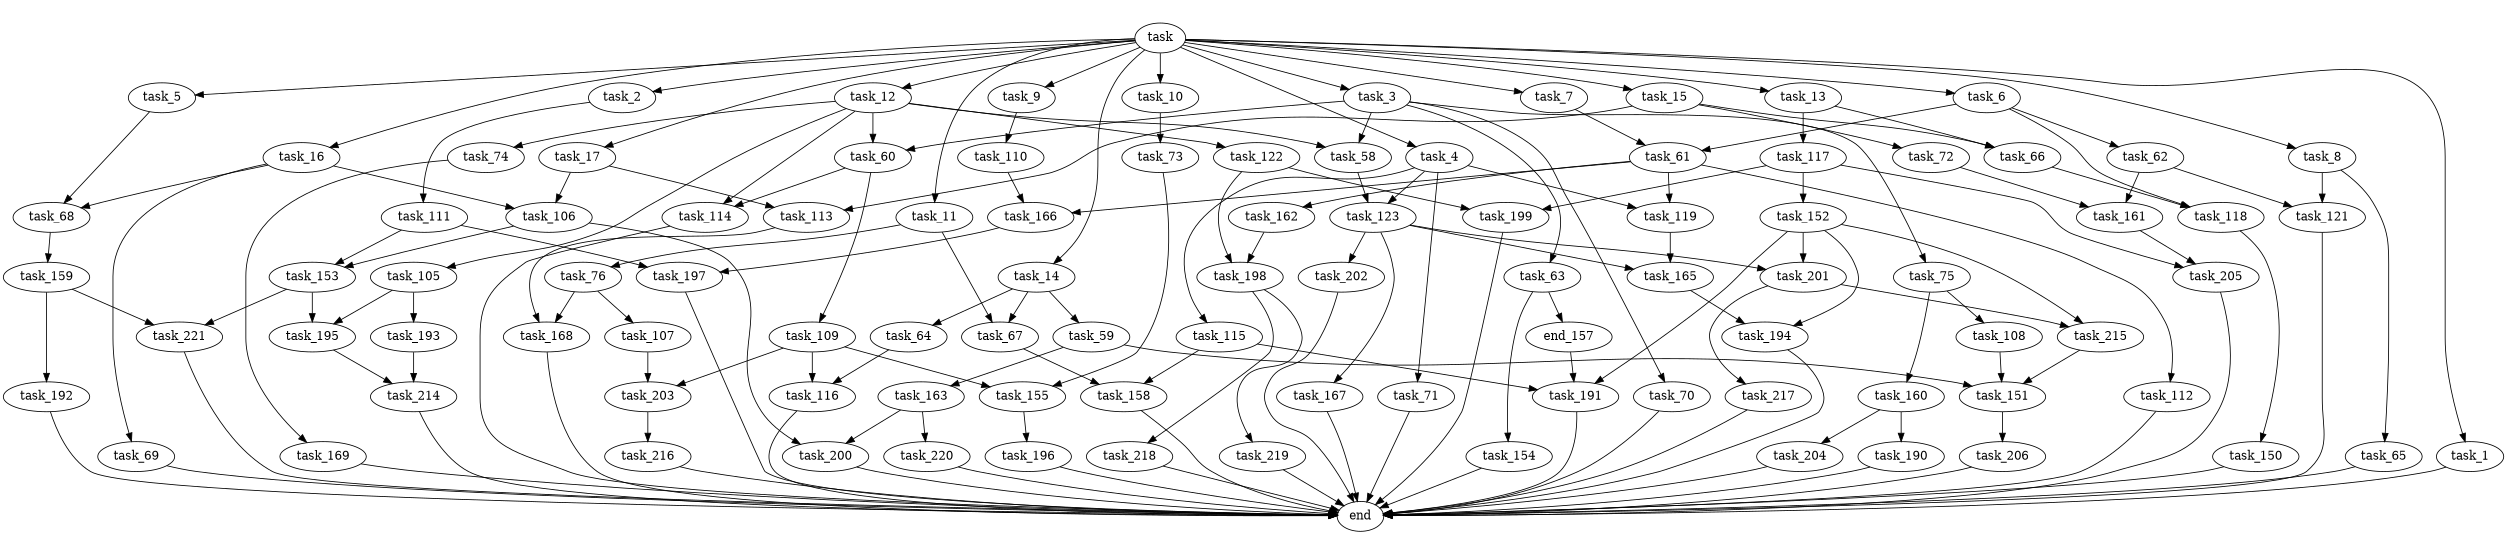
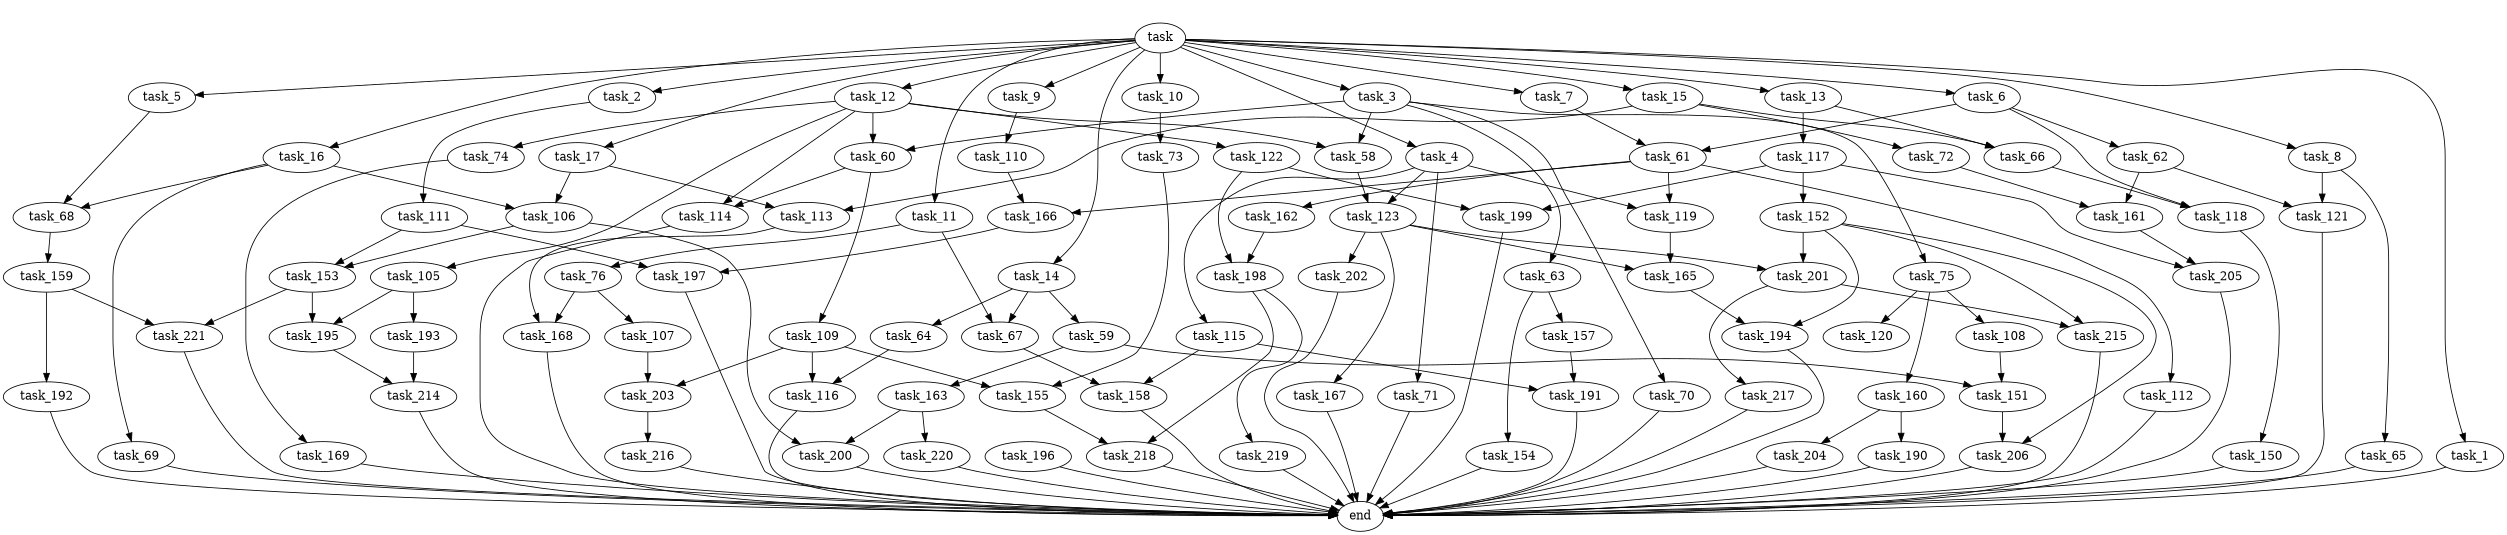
edge "task_152" -> "task_191": now "task_152" -> "task_206"
node "end_157": label "end_157" -> "task_157"
node "task_120": added
edge "task_215" -> "task_151": now "task_215" -> "end"
edge "task_155" -> "task_196": now "task_155" -> "task_218"
